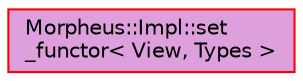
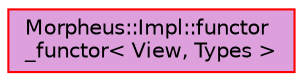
node "Morpheus::Impl::set _functor< View, Types >": label "Morpheus::Impl::set _functor< View, Types >" -> "Morpheus::Impl::functor _functor< View, Types >"
